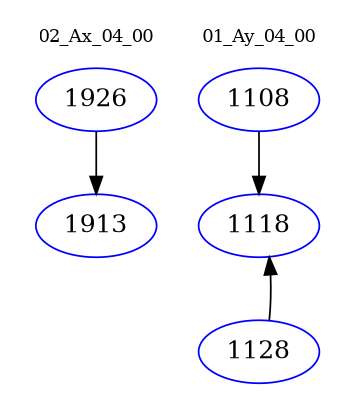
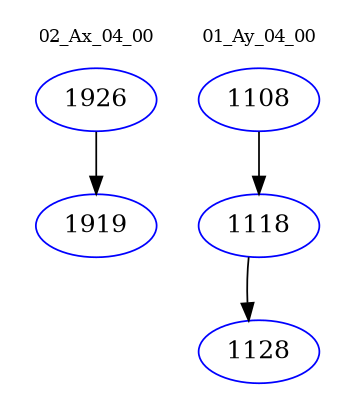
node "1913": label "1913" -> "1919"
edge "1128" -> "1118": reversed
